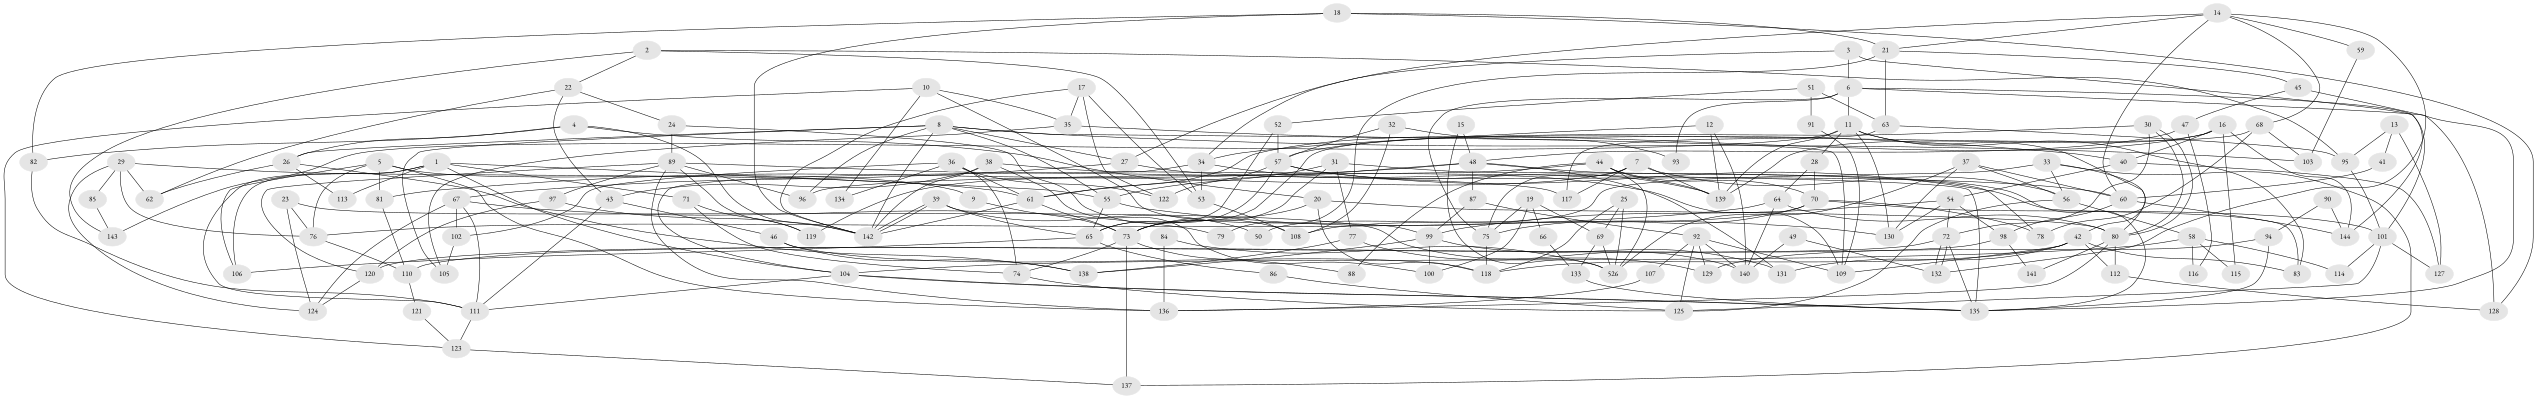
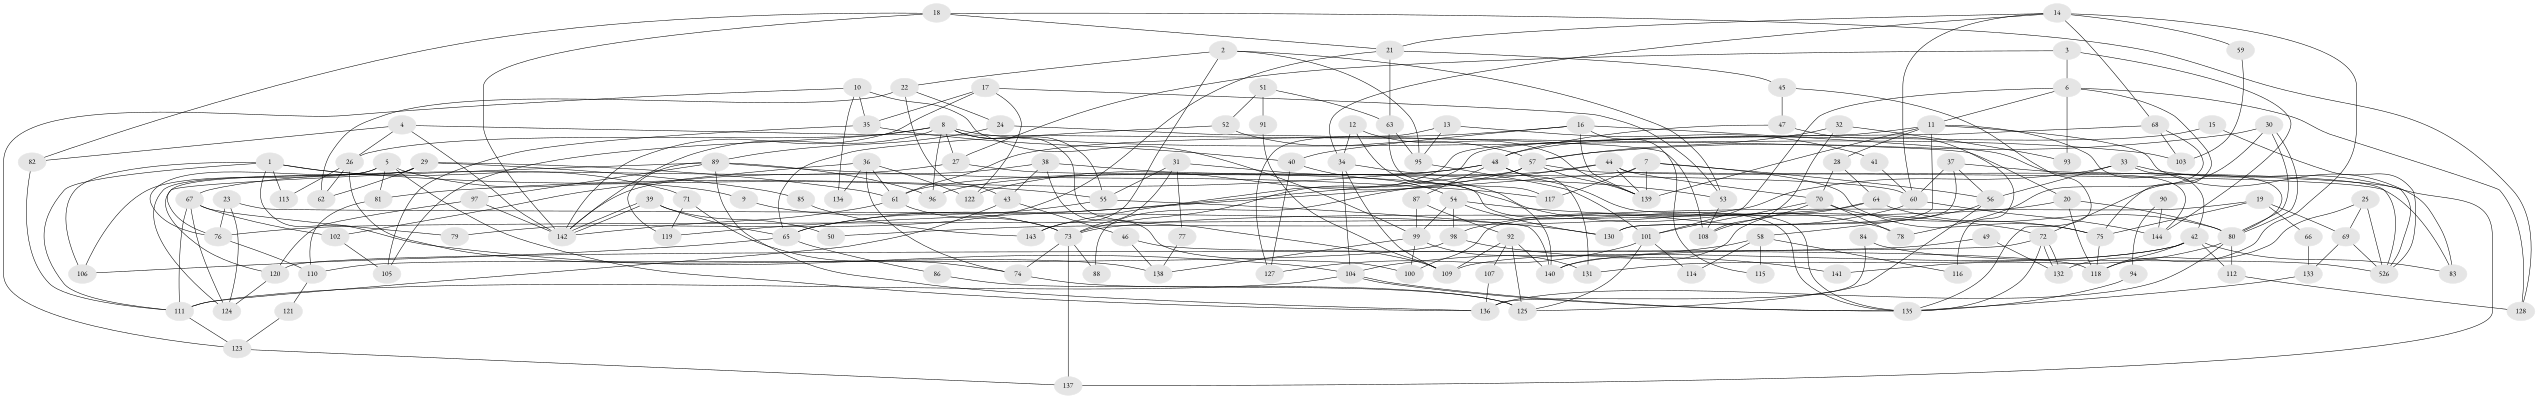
node "129": removed
